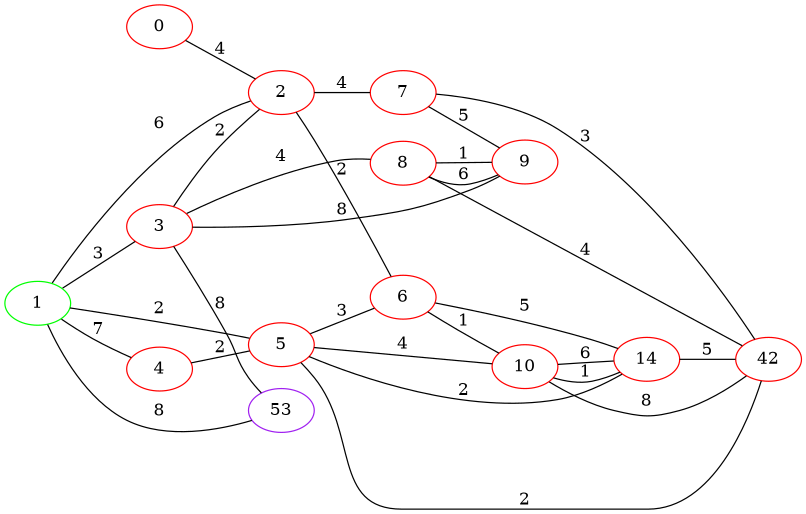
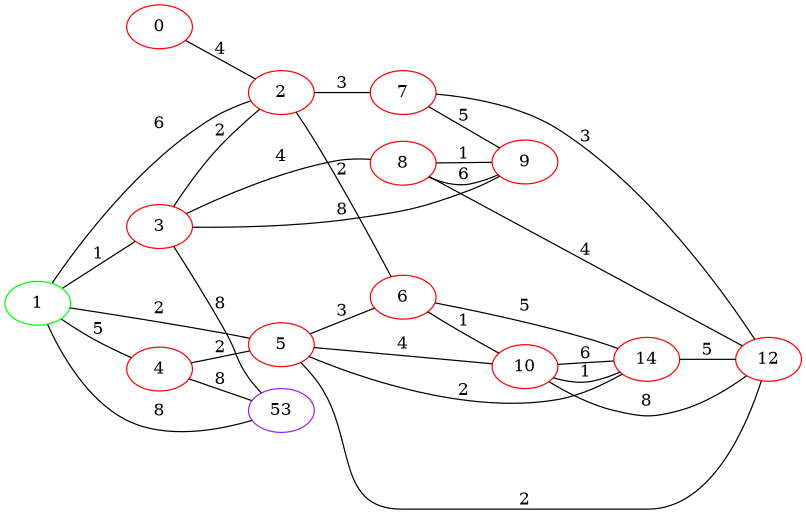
edge "2" -- "7": label "4" -> "3"
edge "3" -- "1": label "3" -> "1"
edge "1" -- "4": label "7" -> "5"
node "42": label "42" -> "12"
edge "4" -- "53": added, label "8"
